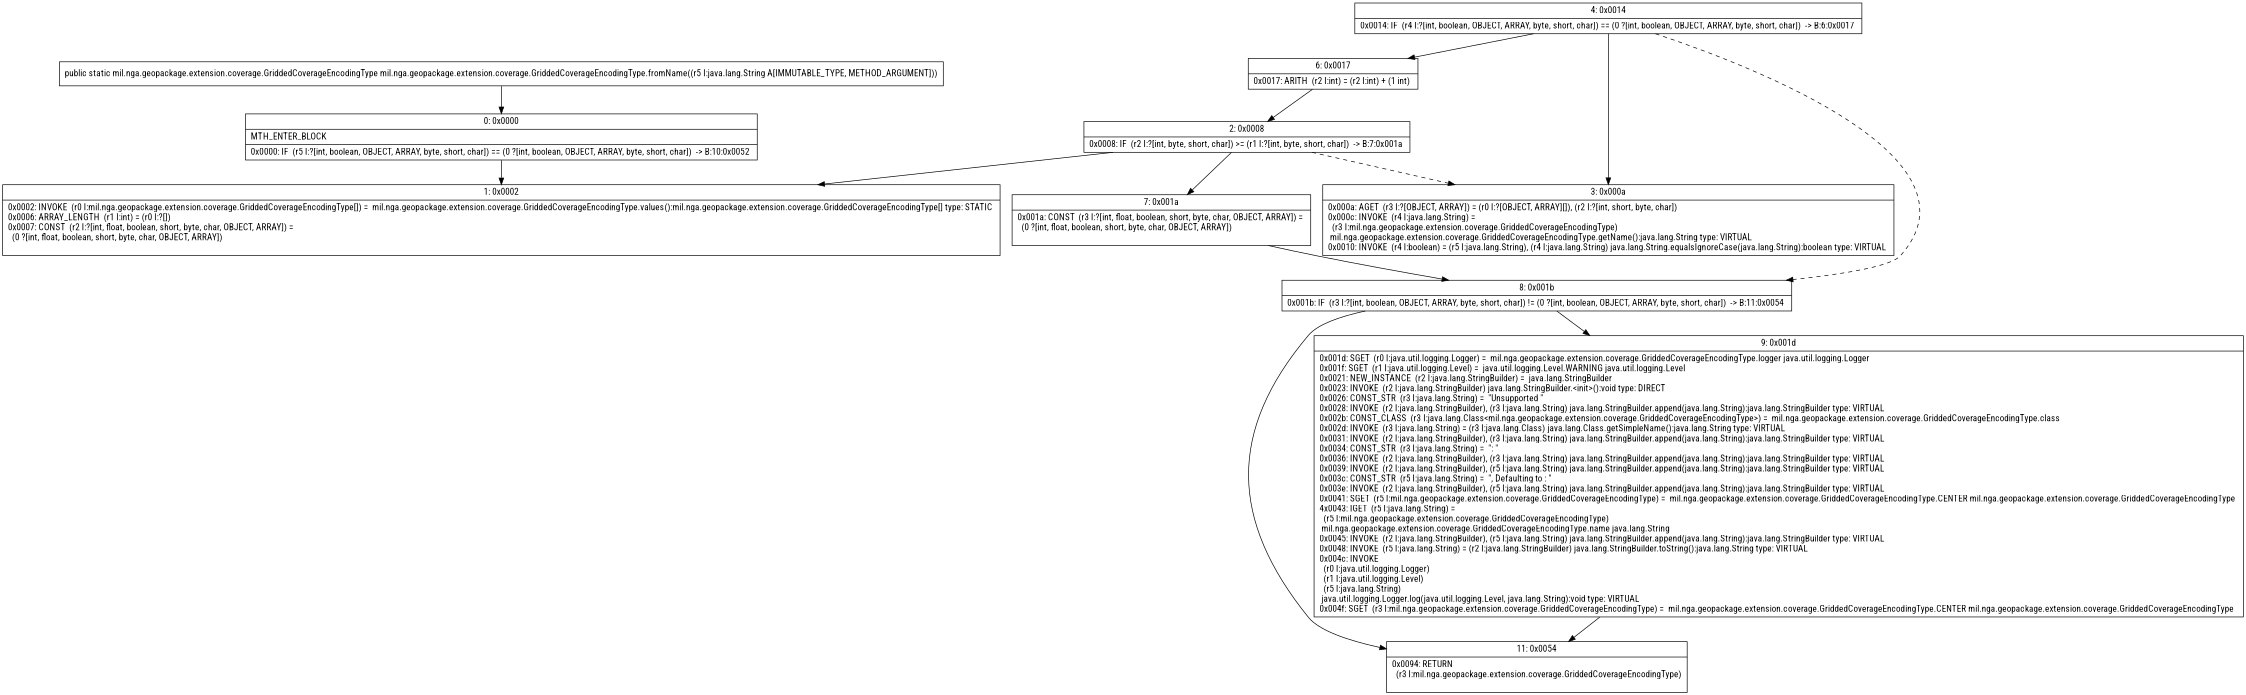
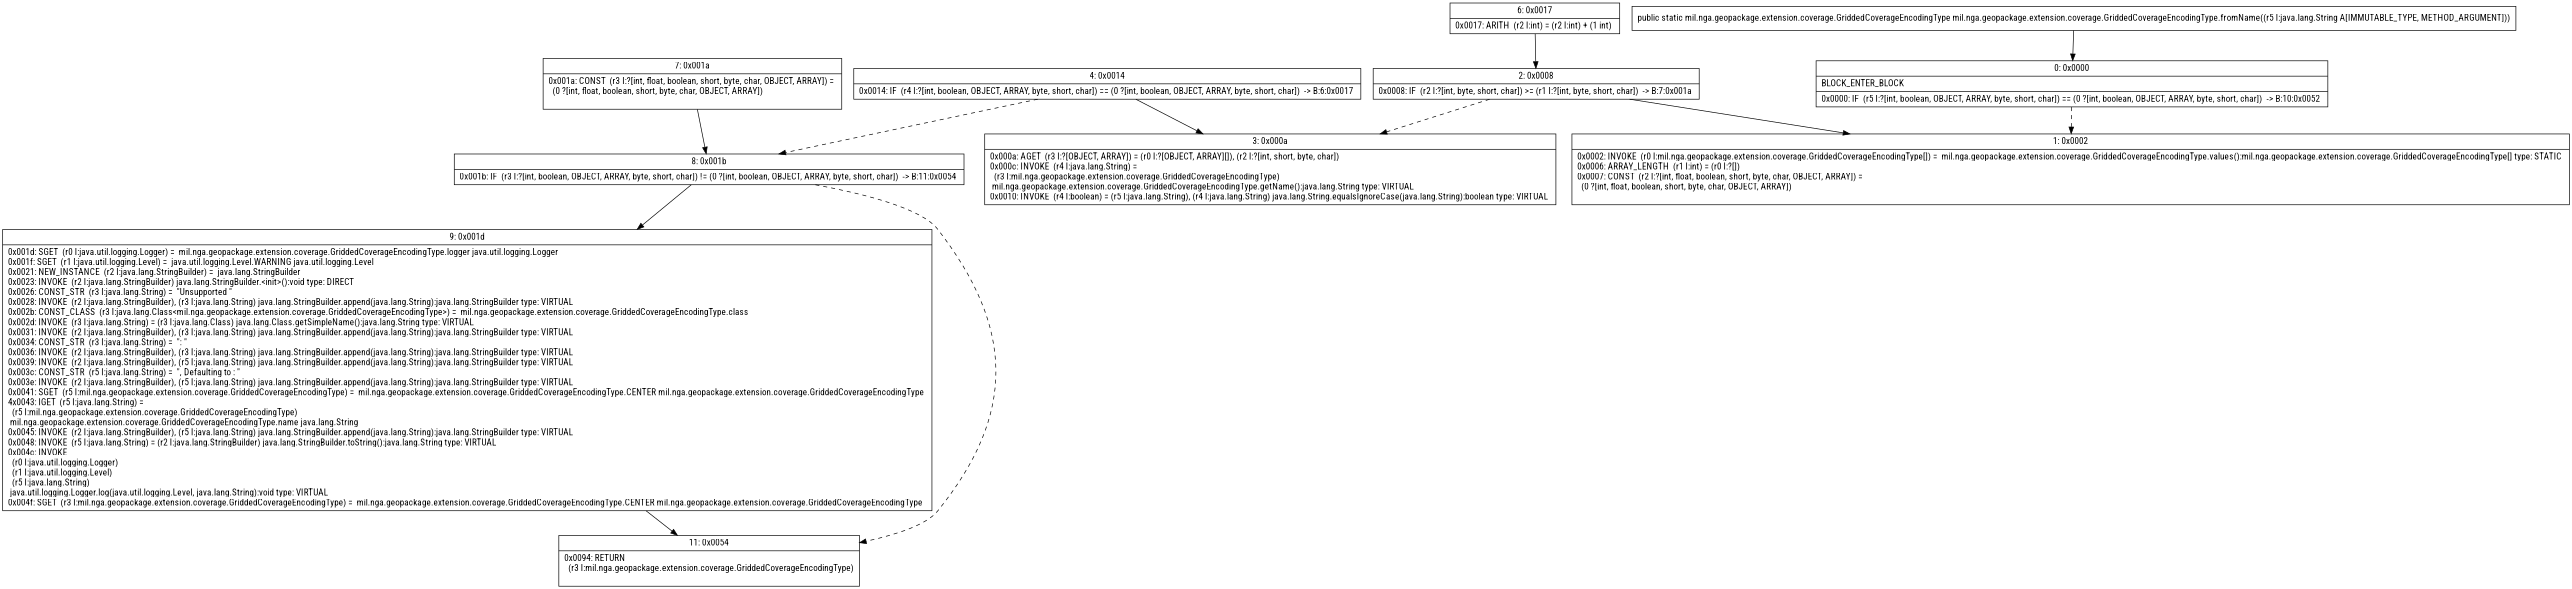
edge "4: 0x0014" -> "6: 0x0017": removed
node "0: 0x0000": text "MTH_ENTER_BLOCK" -> "BLOCK_ENTER_BLOCK"
edge "0: 0x0000" -> "1: 0x0002": style solid -> dashed
edge "2: 0x0008" -> "7: 0x001a": removed
edge "8: 0x001b" -> "11: 0x0054": style solid -> dashed
